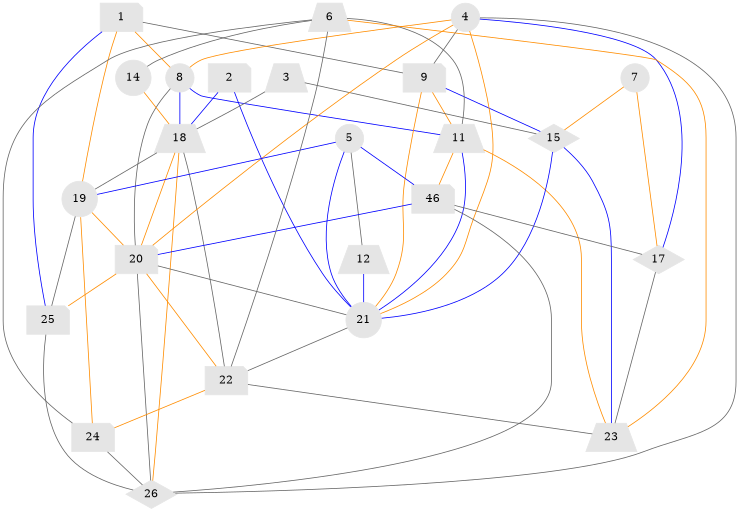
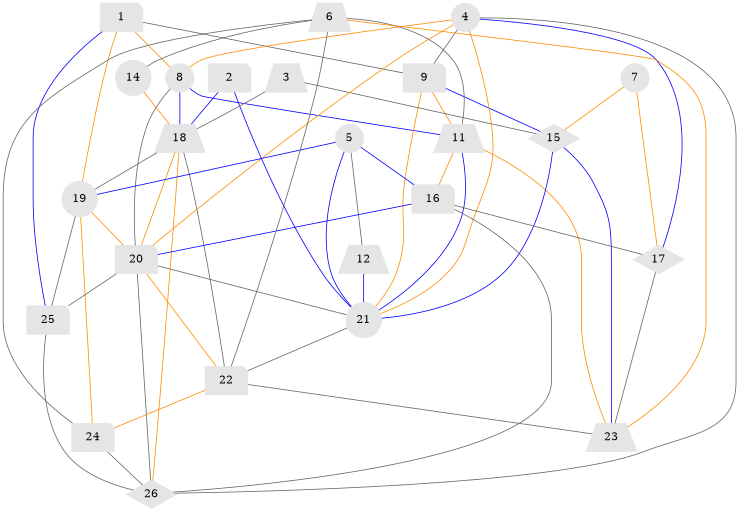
node "46": label "46" -> "16"
edge "20" -- "25": color darkorange -> gray40
